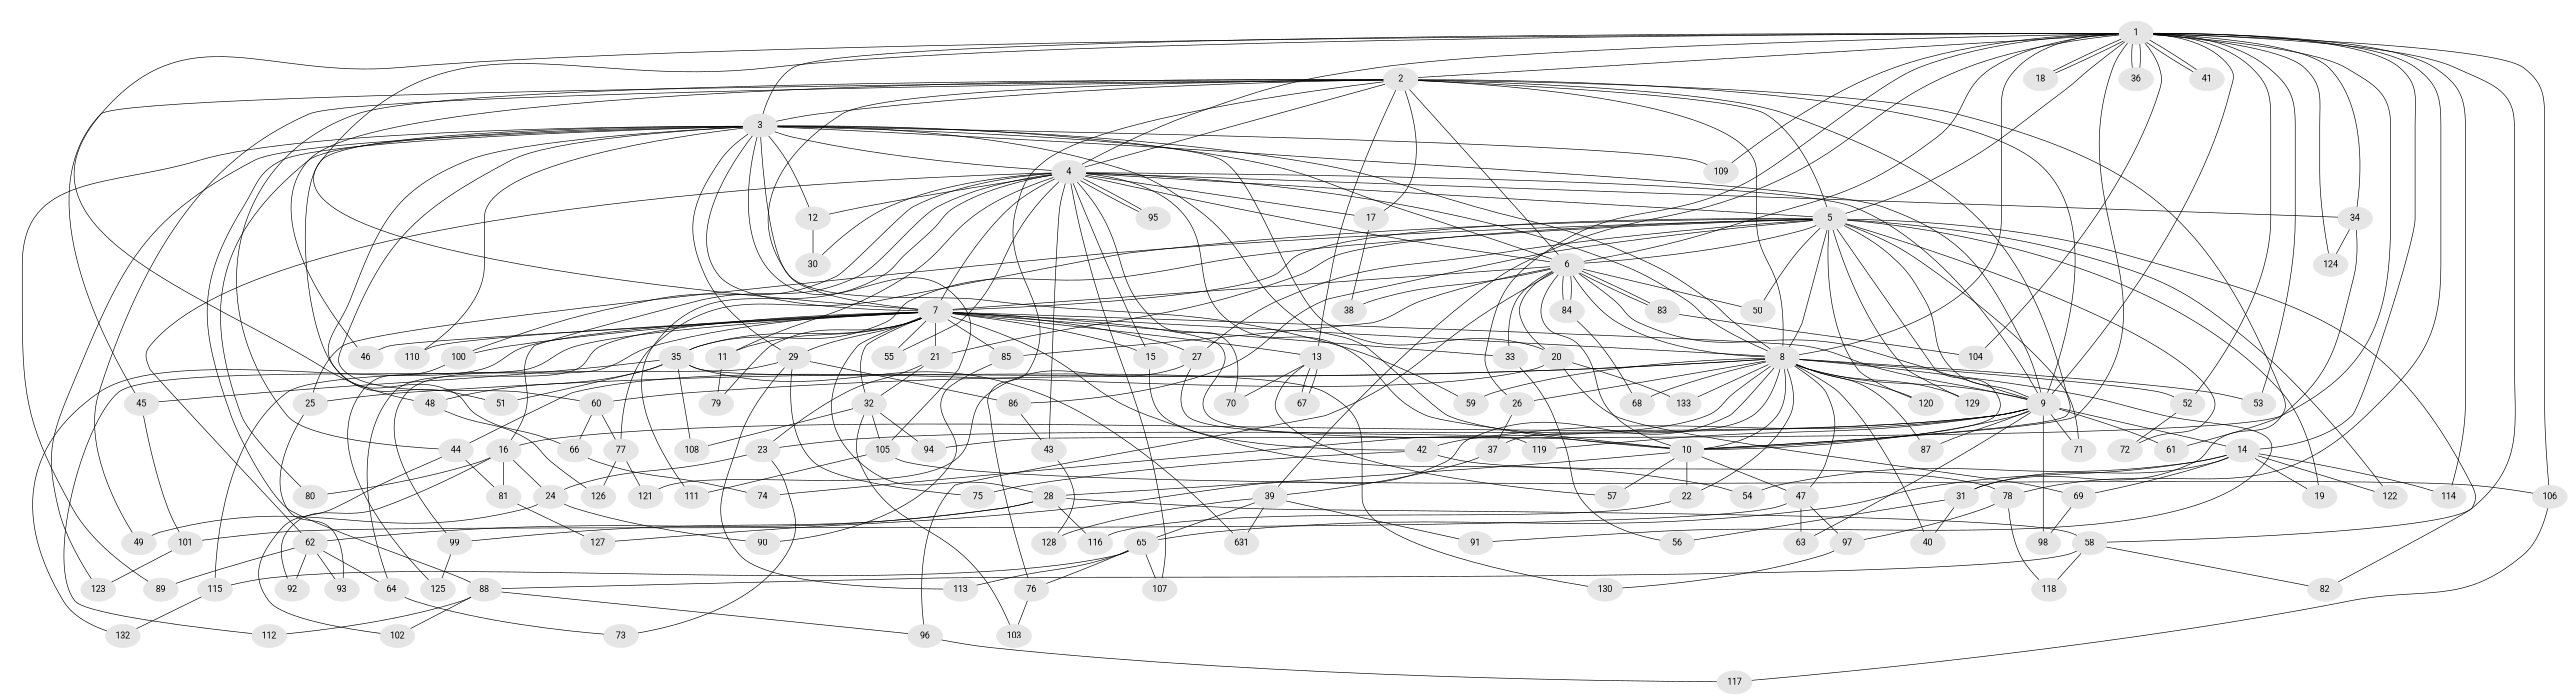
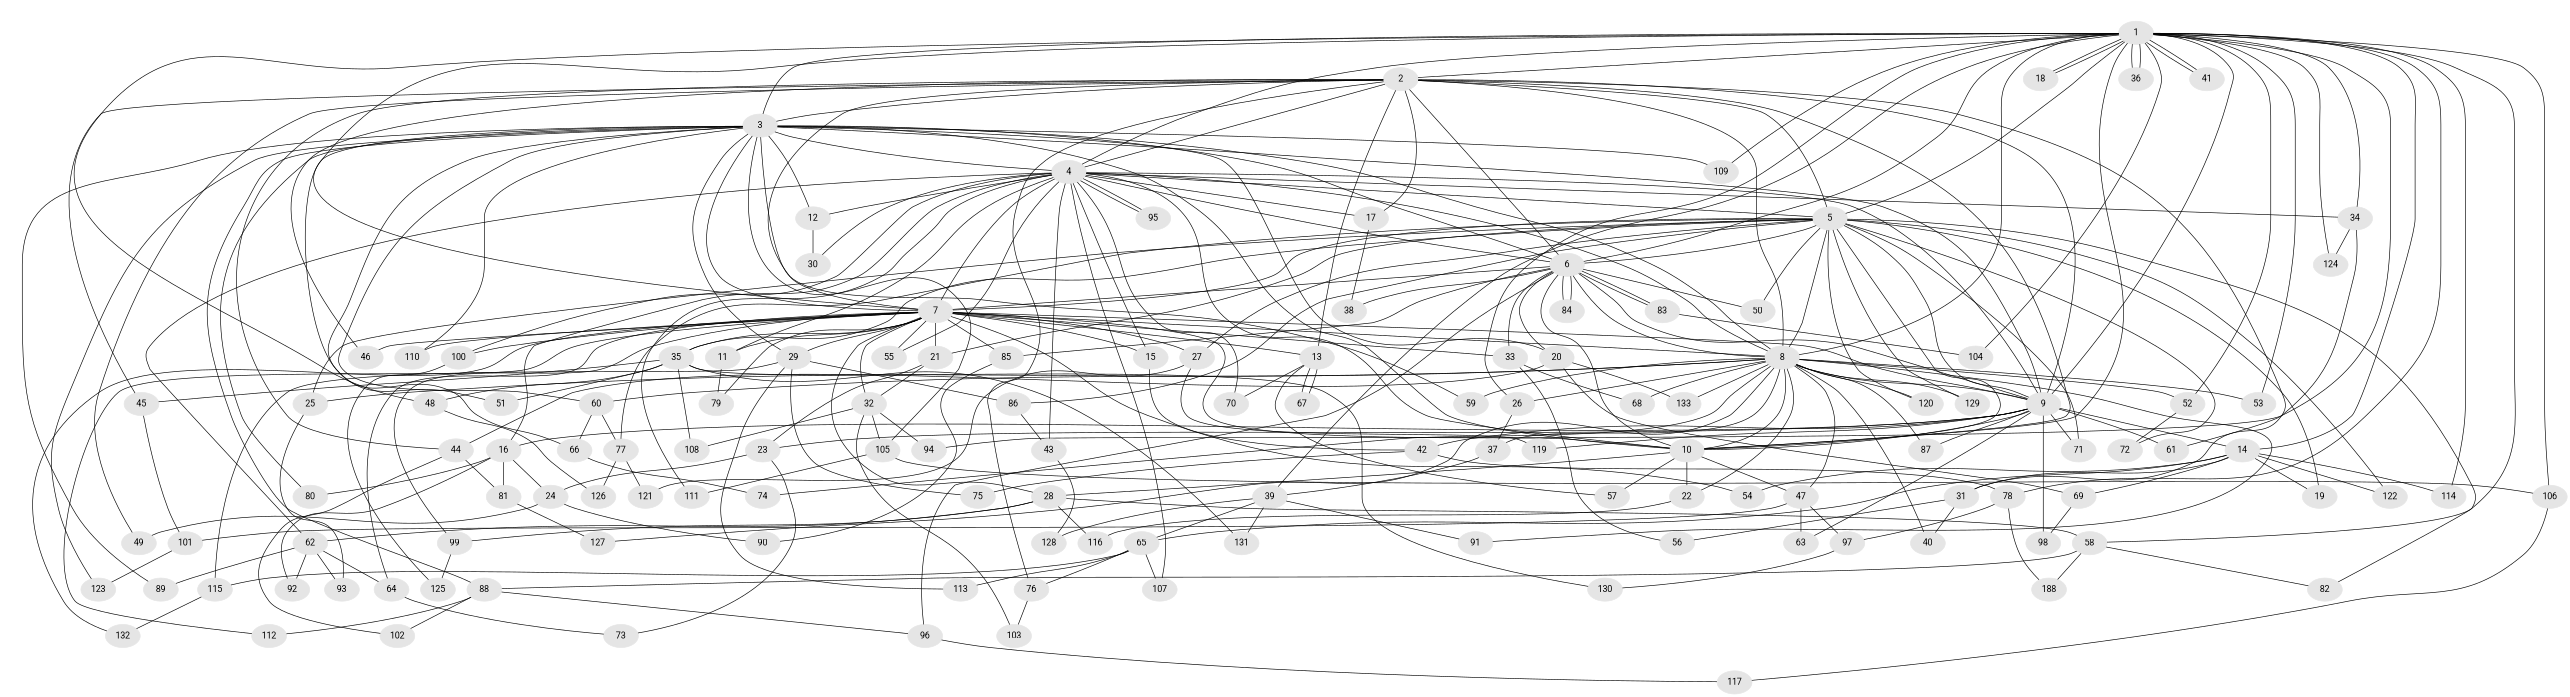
edge "84" -- "68": now "33" -- "68"
node "631": label "631" -> "131"
node "118": label "118" -> "188"
